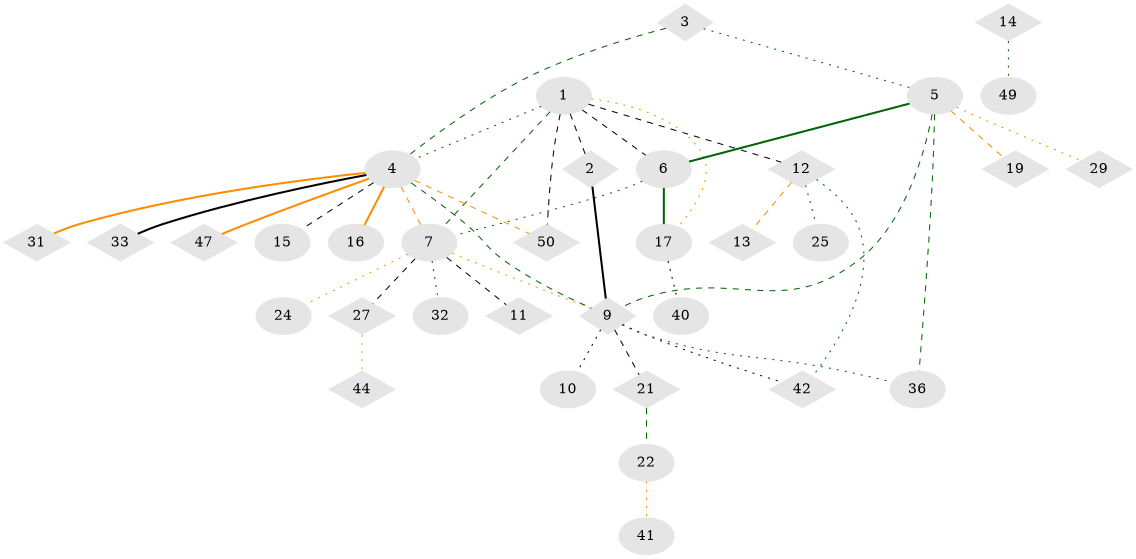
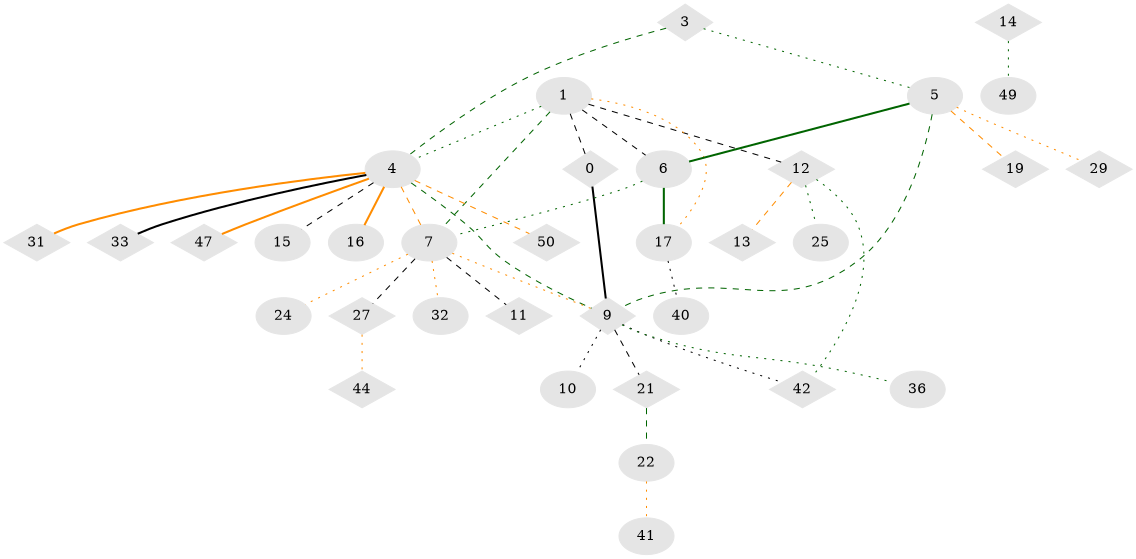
edge "1" -- "50": removed
node "2": label "2" -> "0"
edge "5" -- "36": removed
edge "7" -- "32": color darkgreen -> darkorange
